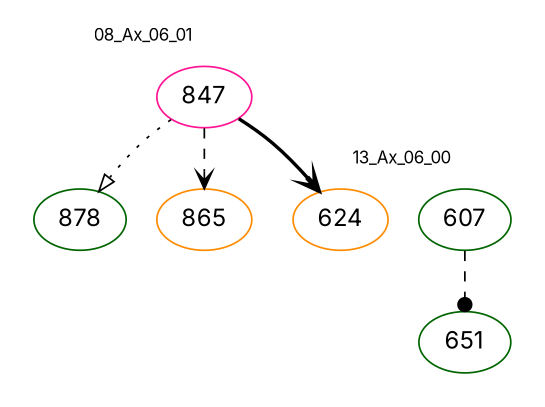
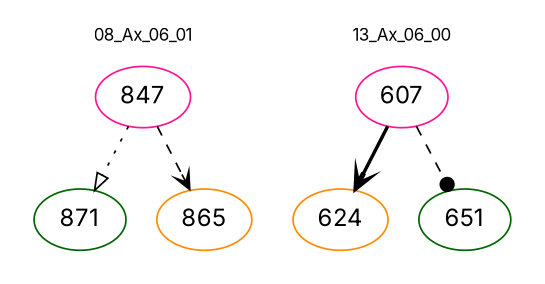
edge "847" -> "624": now "607" -> "624"
node "878": label "878" -> "871"
node "607": color darkgreen -> deeppink
